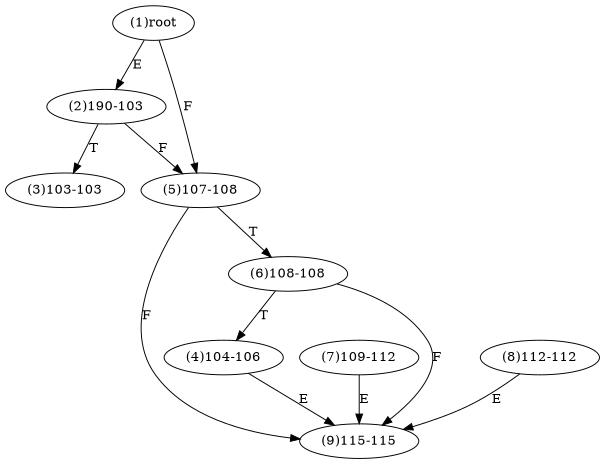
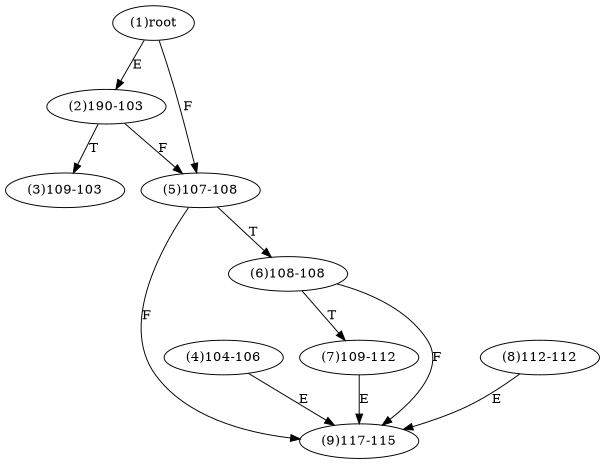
node "(3)103-103": label "(3)103-103" -> "(3)109-103"
edge "(6)108-108" -> "(4)104-106": now "(6)108-108" -> "(7)109-112"
node "(9)115-115": label "(9)115-115" -> "(9)117-115"
